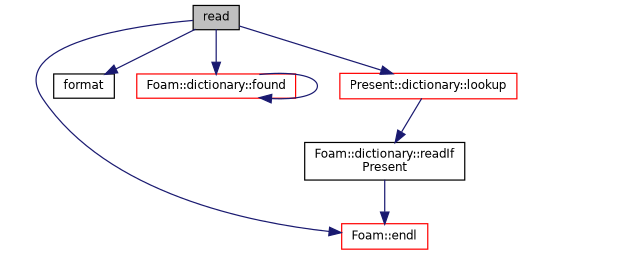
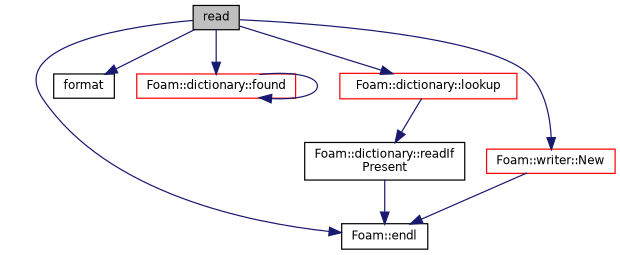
node "Present::dictionary::lookup": label "Present::dictionary::lookup" -> "Foam::dictionary::lookup"
node "Foam::writer::New": added
node "Foam::endl": color red -> black
